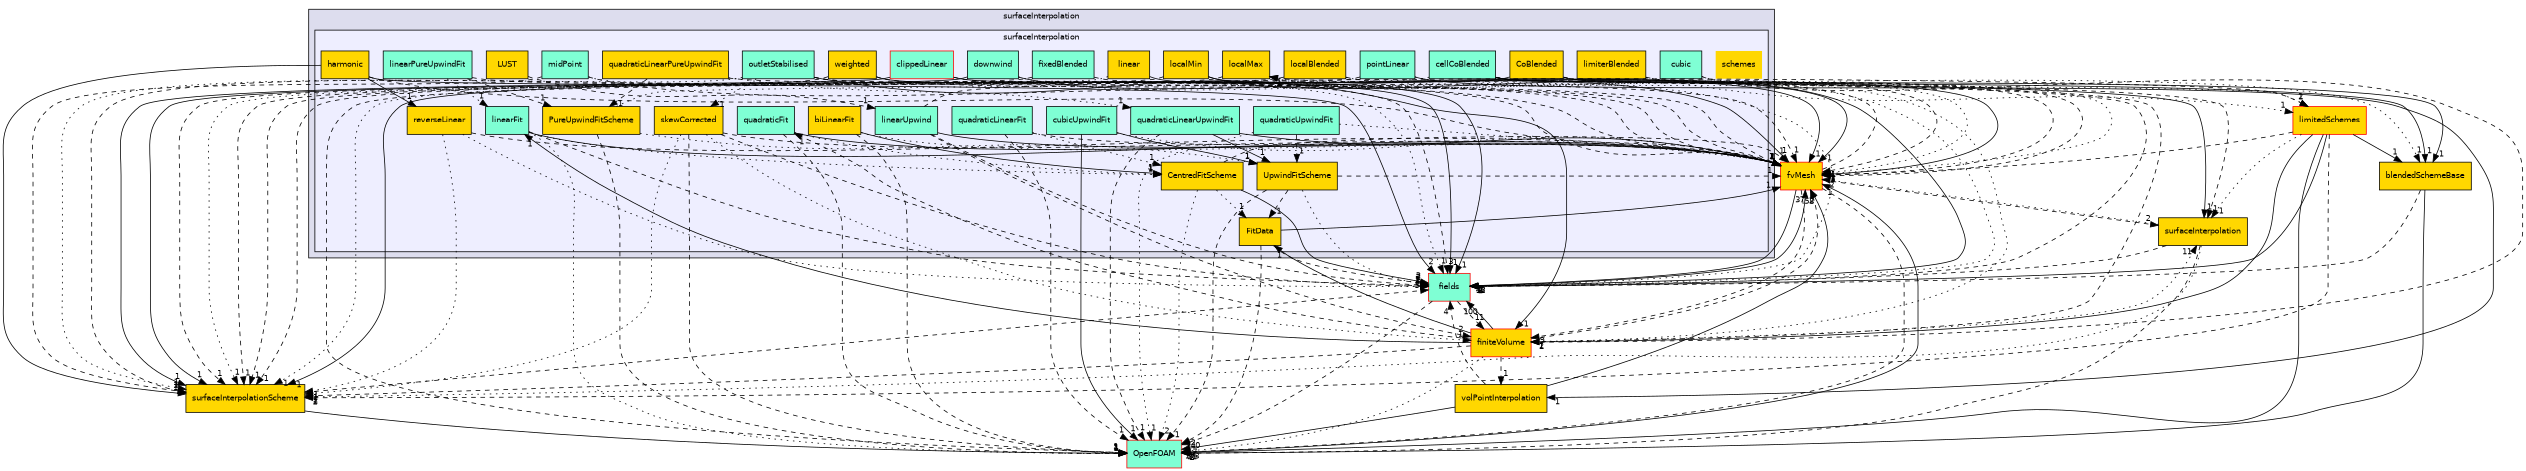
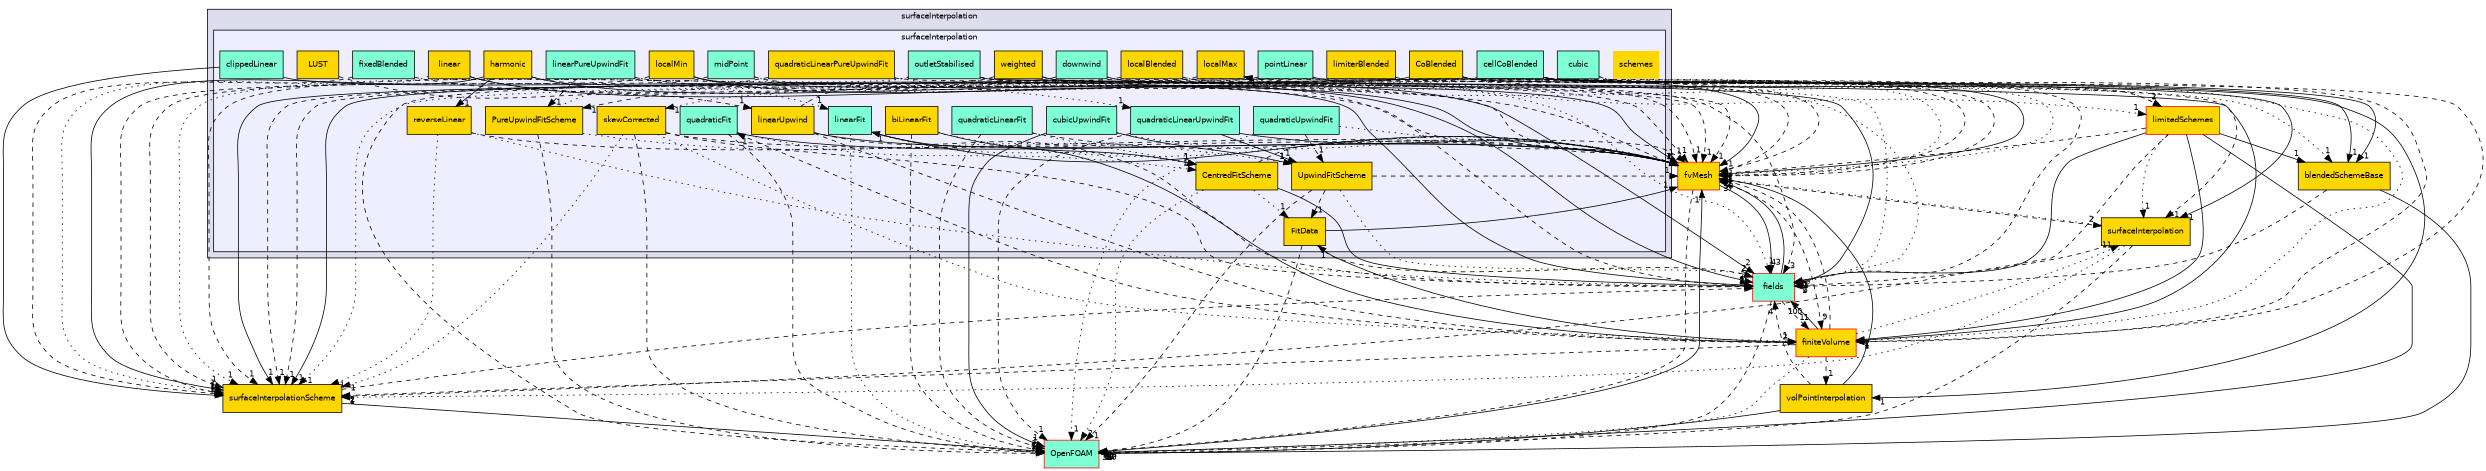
node "clippedLinear": color red -> black
edge "clippedLinear" -> "fvMesh": removed
node "linearUpwind": fillcolor aquamarine -> gold
edge "linearFit" -> "fields": now "linear" -> "fields"
